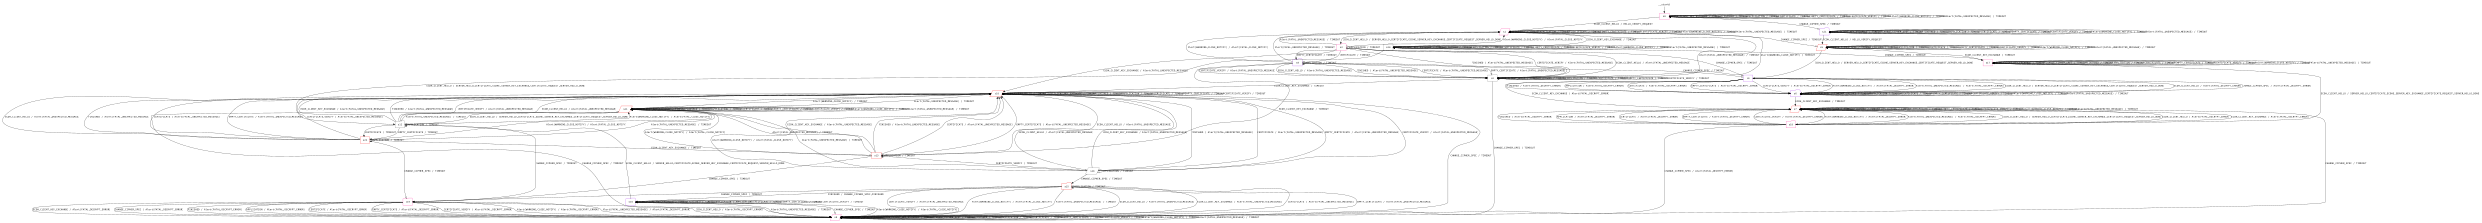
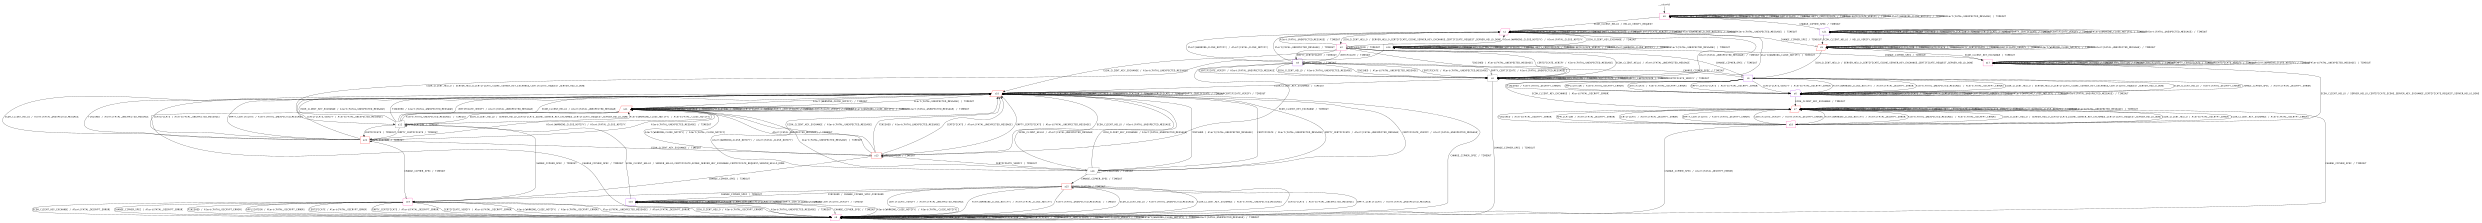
node "s15": shape folder -> box
